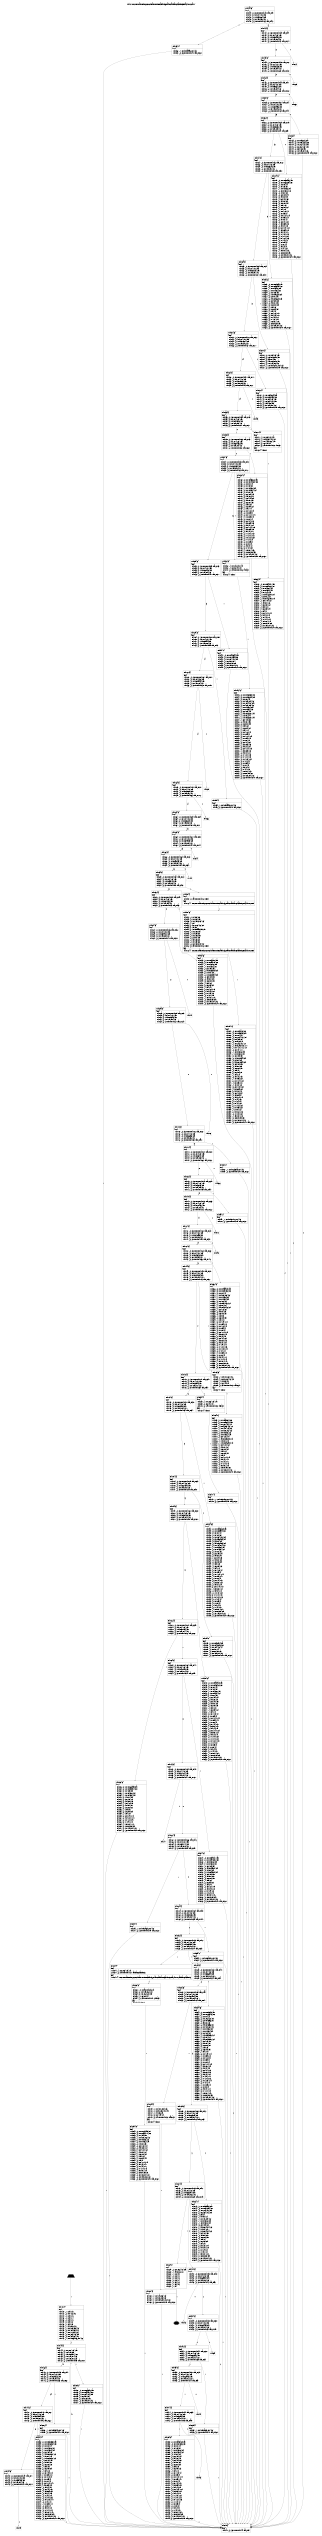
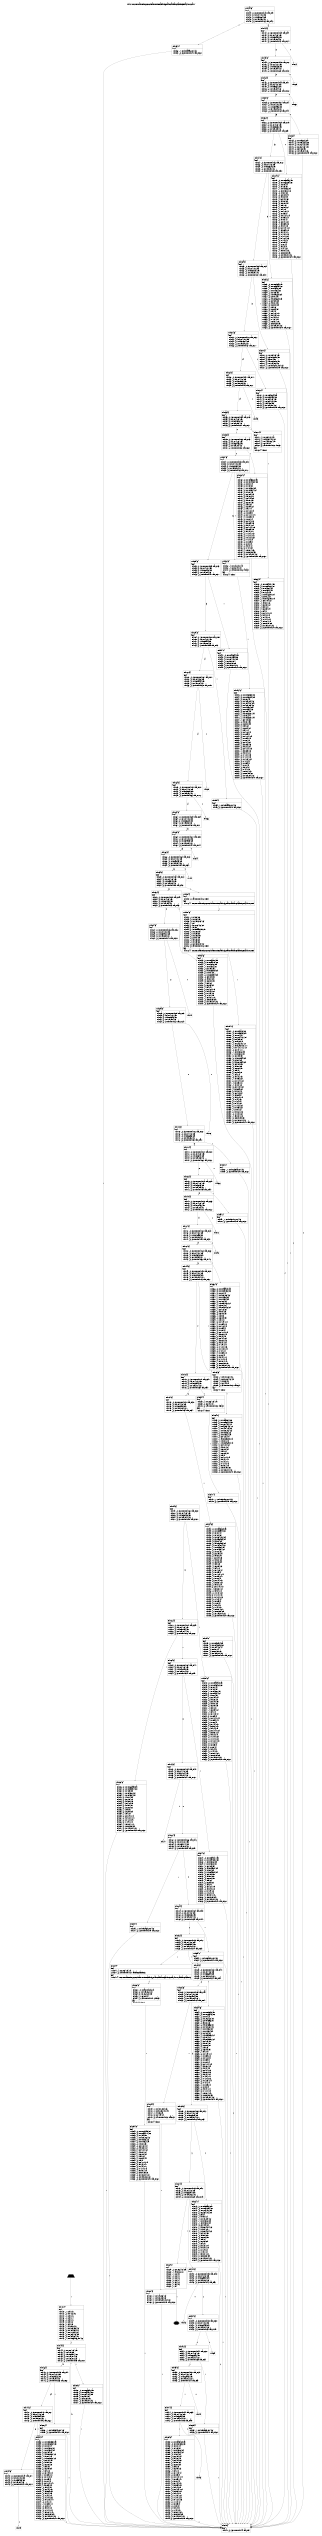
node "0x4017e4 [25]": removed
